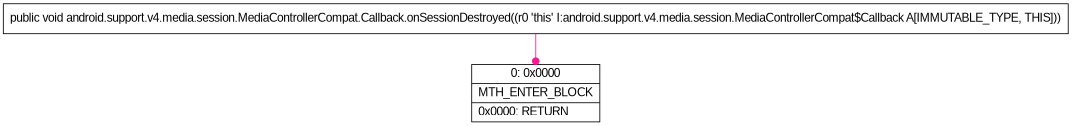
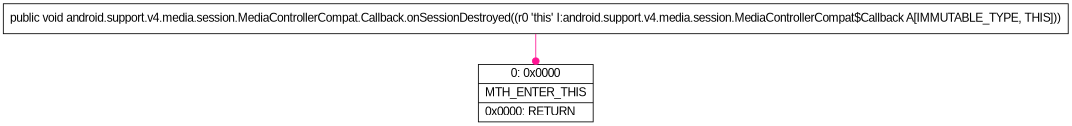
node "0: 0x0000": text "MTH_ENTER_BLOCK" -> "MTH_ENTER_THIS"
